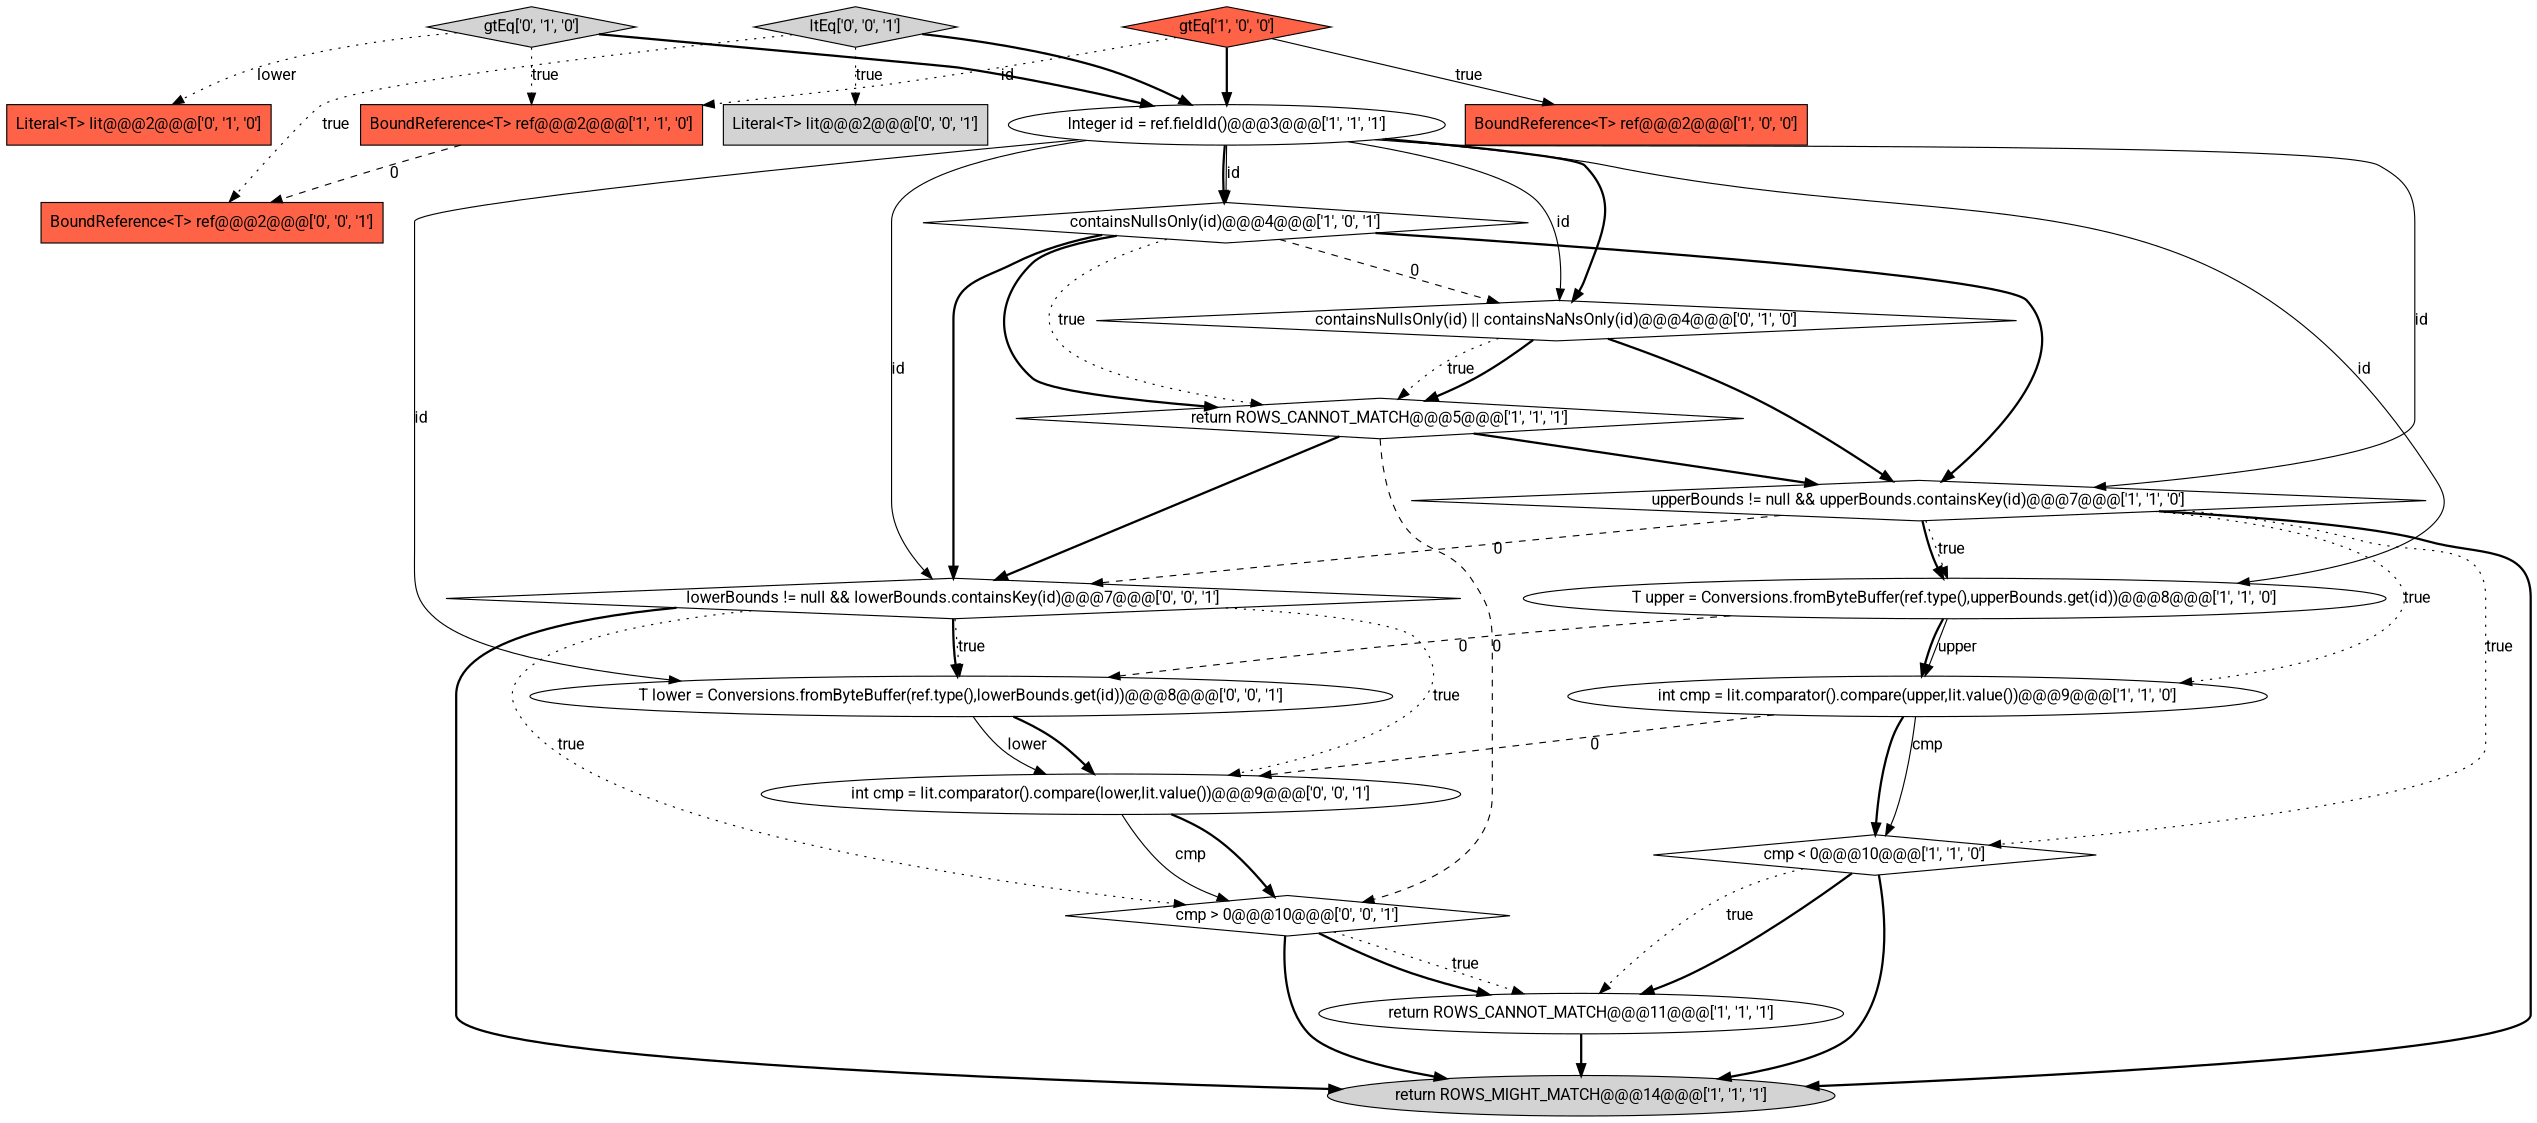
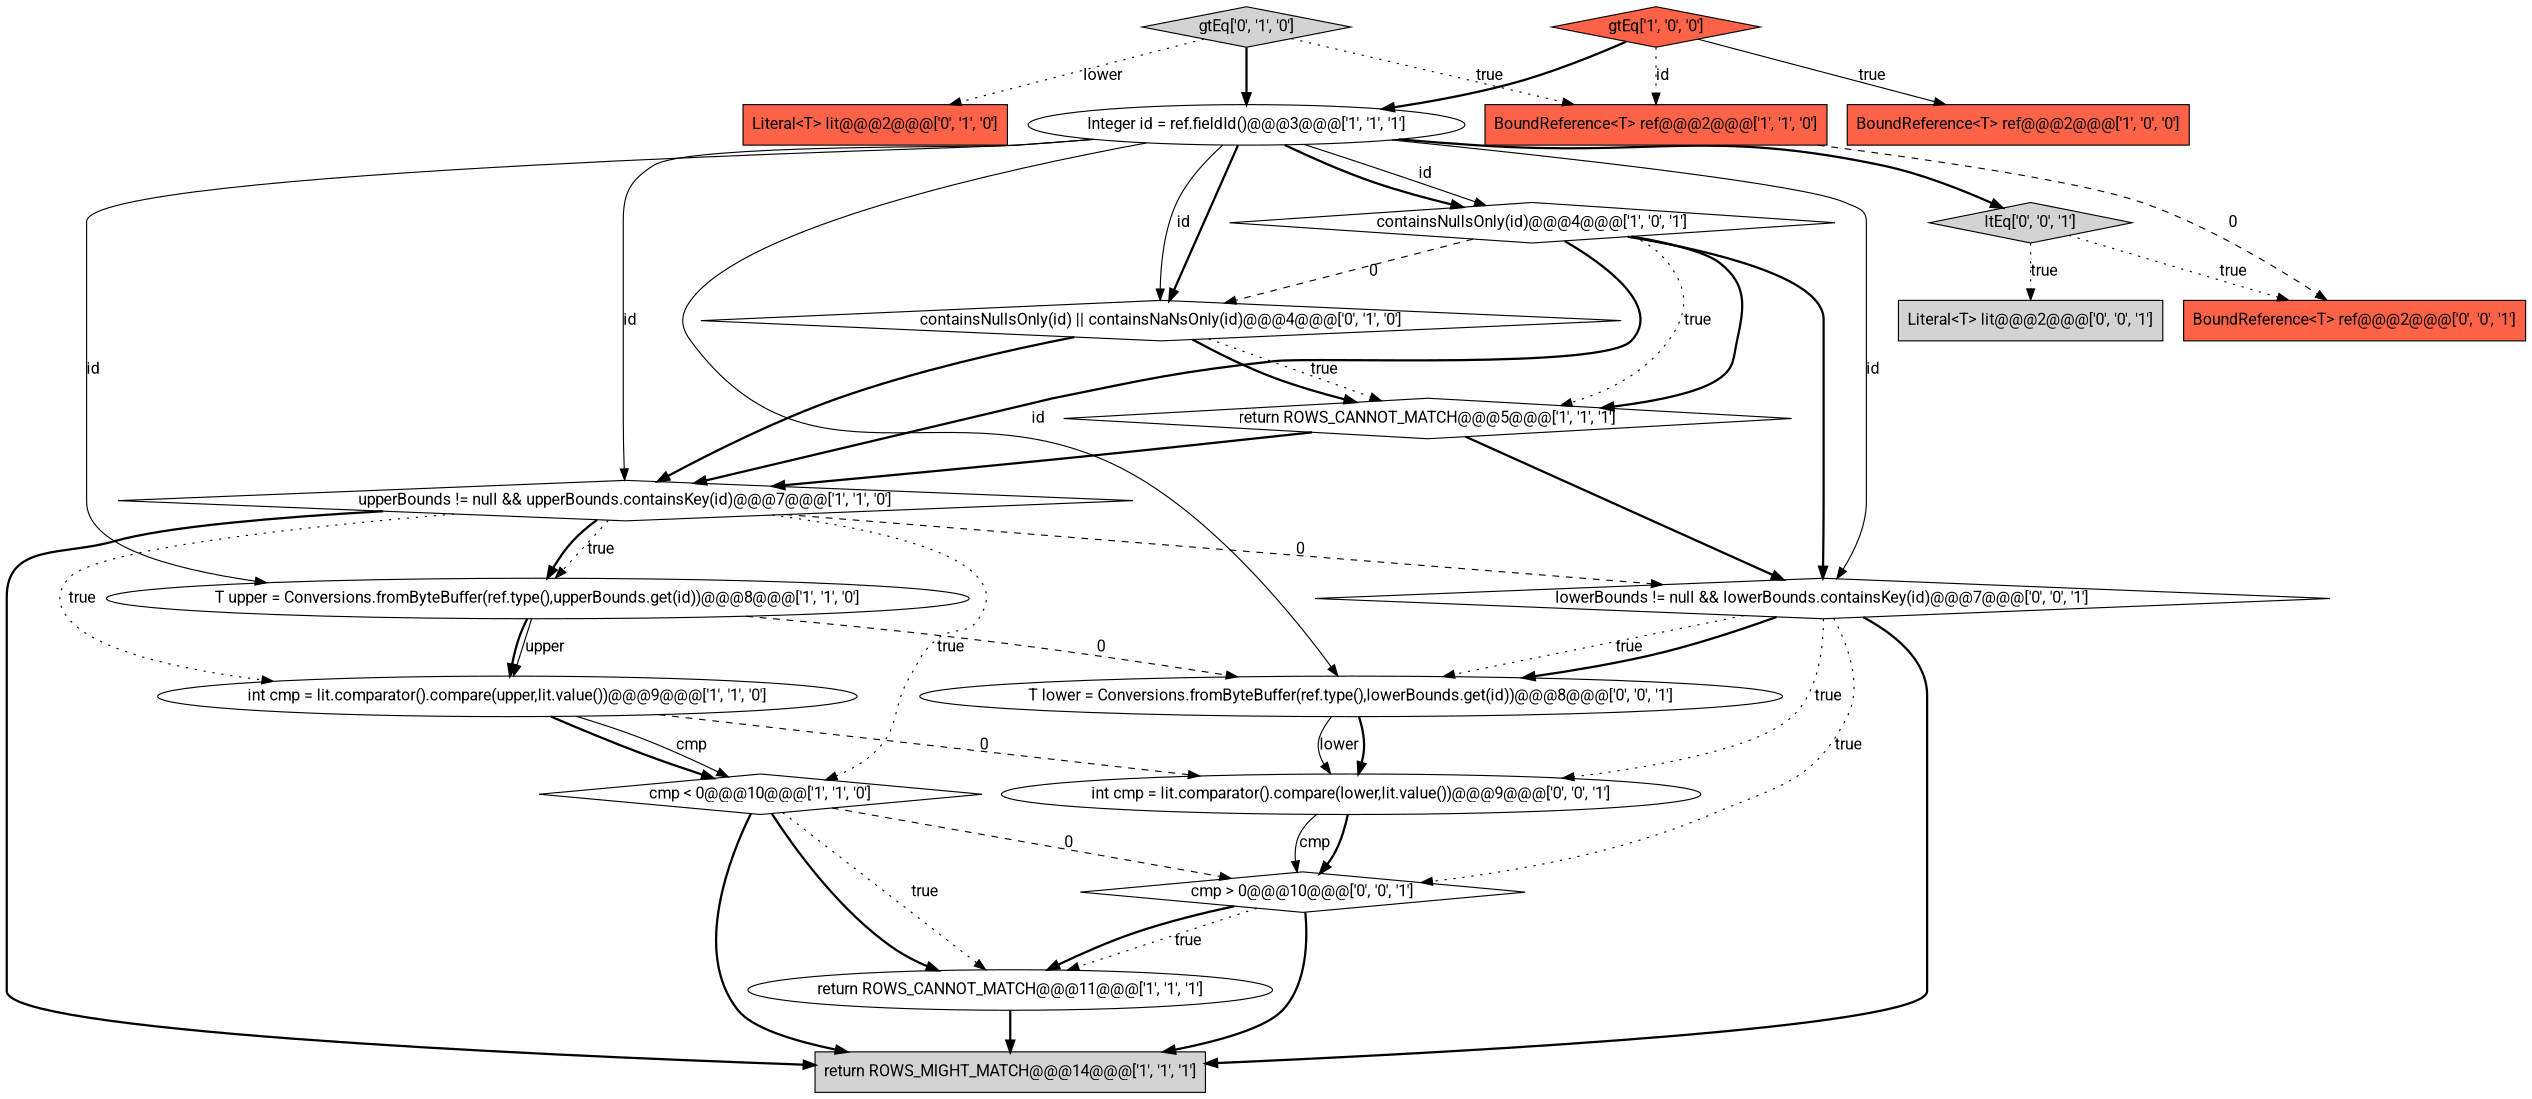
edge "ltEq['0', '0', '1']" -> "Integer id = ref.fieldId()@@@3@@@['1', '1', '1']": reversed
edge "return ROWS_CANNOT_MATCH@@@5@@@['1', '1', '1']" -> "cmp > 0@@@10@@@['0', '0', '1']": now "cmp < 0@@@10@@@['1', '1', '0']" -> "cmp > 0@@@10@@@['0', '0', '1']"
node "return ROWS_MIGHT_MATCH@@@14@@@['1', '1', '1']": shape ellipse -> box
